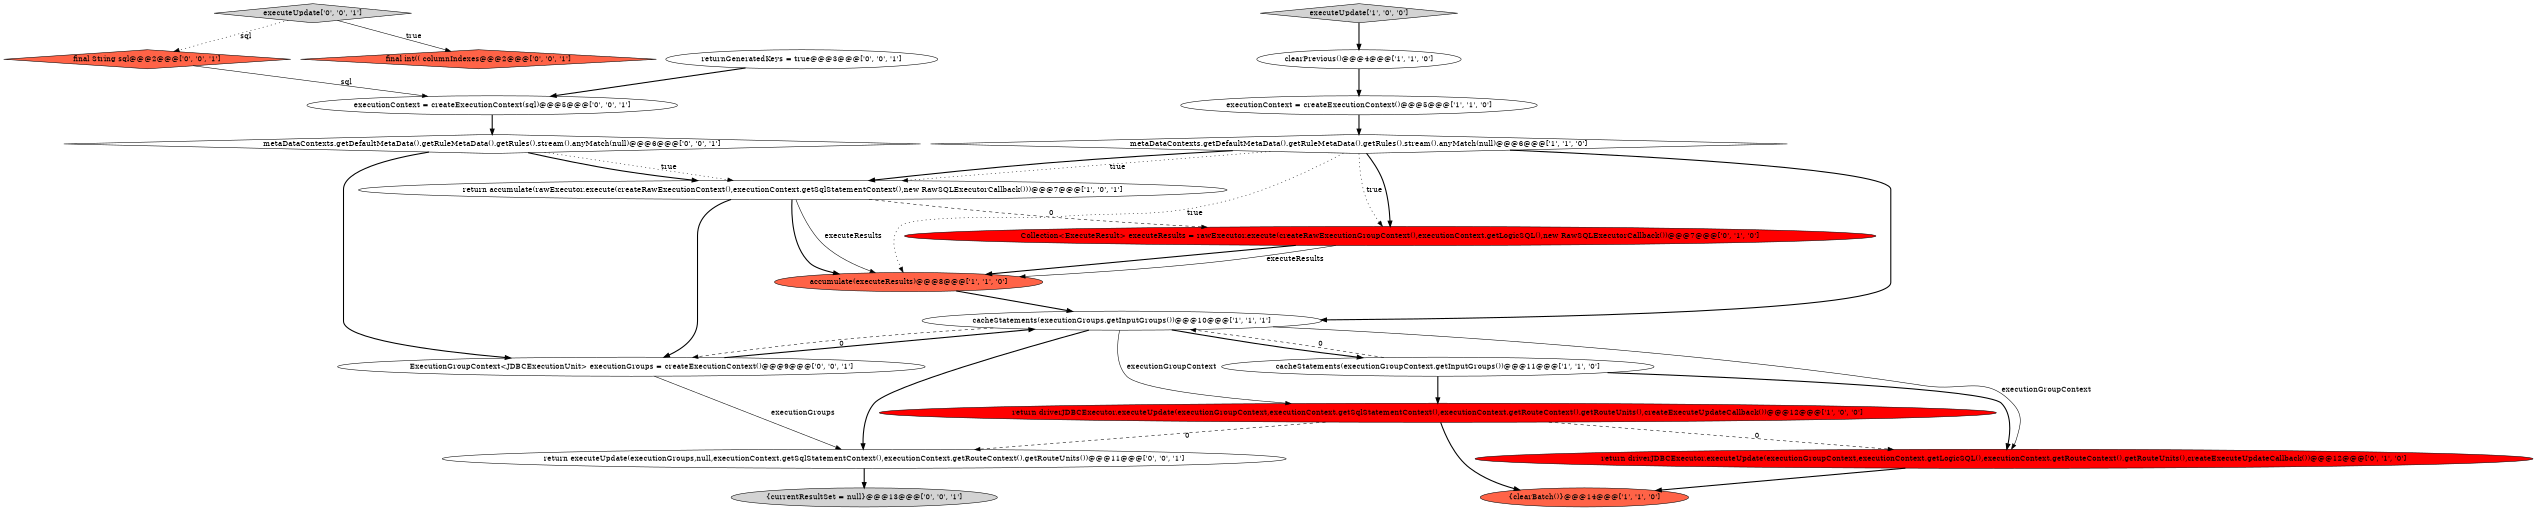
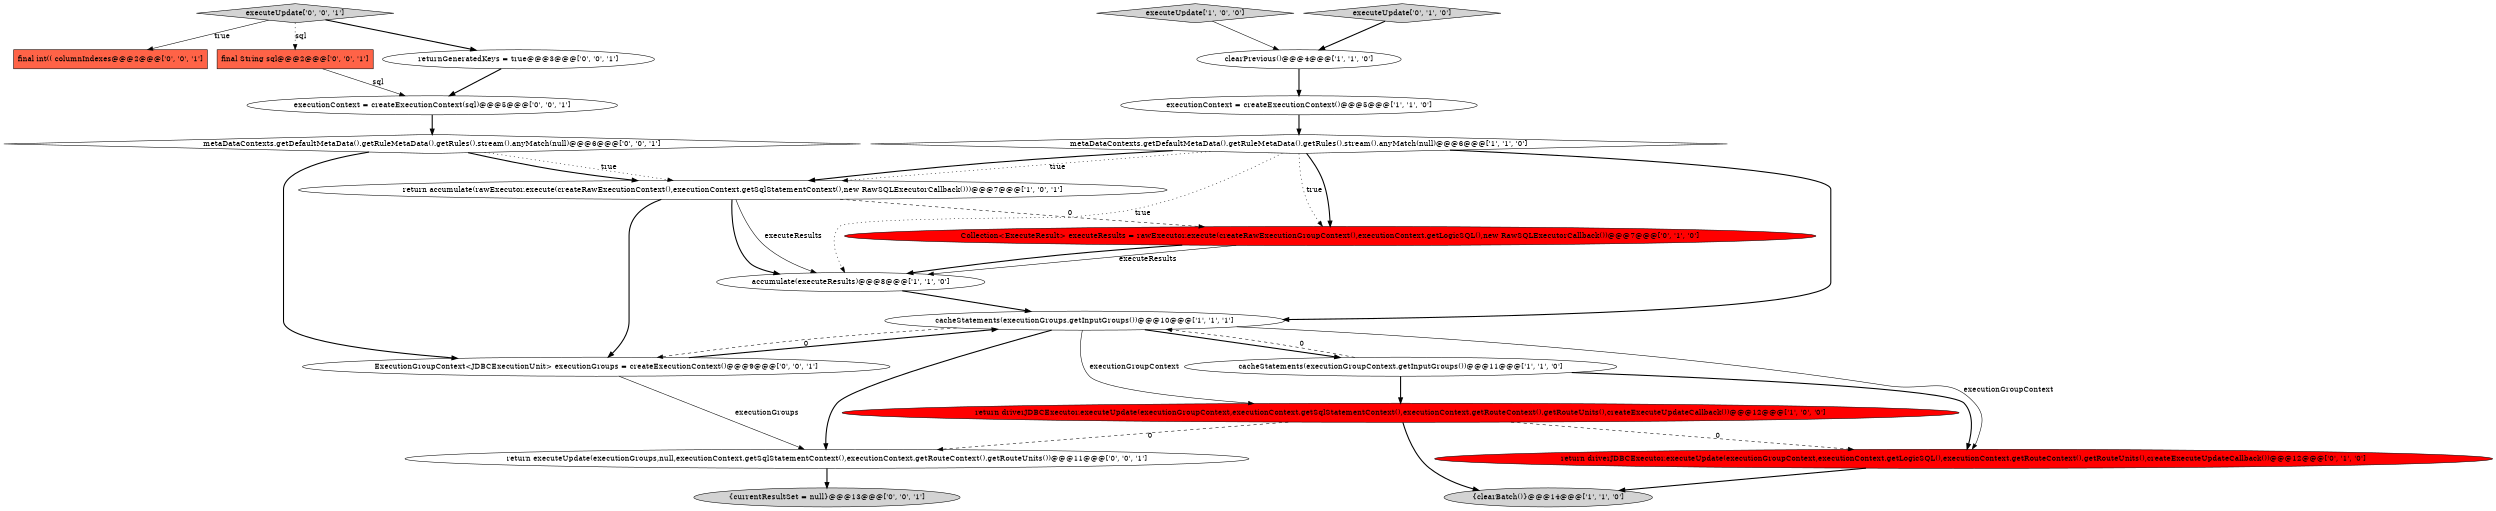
node "executeUpdate['0', '1', '0']": added
edge "executeUpdate['0', '0', '1']" -> "returnGeneratedKeys = true@@@3@@@['0', '0', '1']": added
edge "executeUpdate['1', '0', '0']" -> "clearPrevious()@@@4@@@['1', '1', '0']": style bold -> solid
node "final String sql@@@2@@@['0', '0', '1']": shape diamond -> box
node "final int(( columnIndexes@@@2@@@['0', '0', '1']": shape diamond -> box
node "accumulate(executeResults)@@@8@@@['1', '1', '0']": fillcolor tomato -> white
node "{clearBatch()}@@@14@@@['1', '1', '0']": fillcolor tomato -> lightgray
